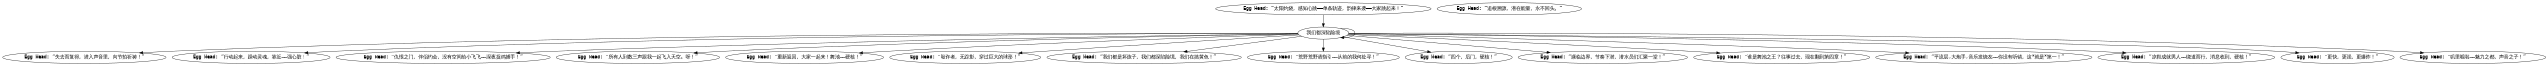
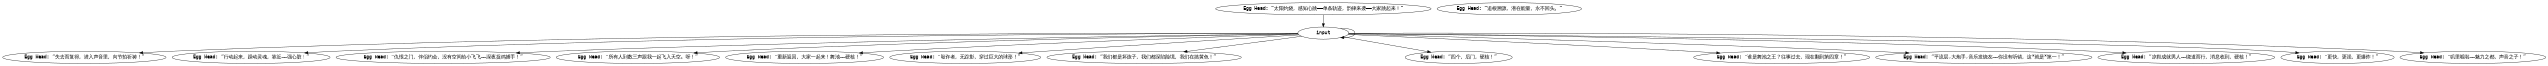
node "我们都深陷险境": label "我们都深陷险境" -> "input"
node "Egg Head: “荒野荒野请指引——从前的我何处寻！”": removed
node "Egg Head: “濒临边界，节奏下潜，潜水员们汇聚一堂！”": removed
